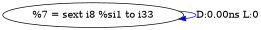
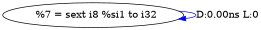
node "%7 = sext i8 %si1 to i33": label "%7 = sext i8 %si1 to i33" -> "%7 = sext i8 %si1 to i32"
